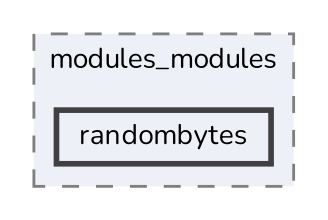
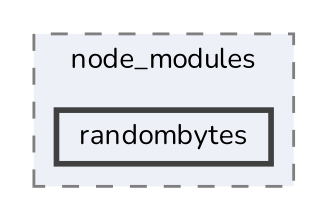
cluster "modules_modules": label "modules_modules" -> "node_modules"
